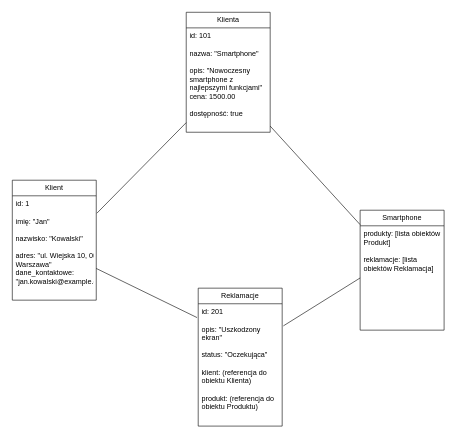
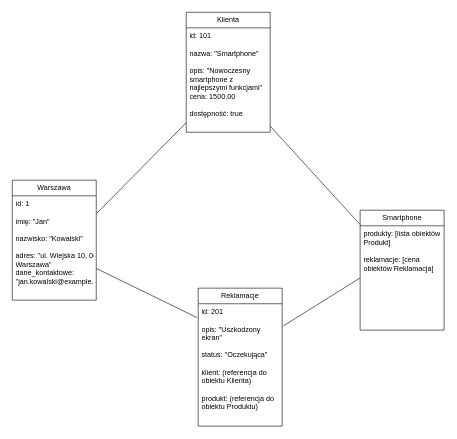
node "Klient": label "Klient" -> "Warszawa"
node "produkty: [lista obiektów Produkt] reklamacje: [lista obiektów Reklamacja]": label "produkty: [lista obiektów Produkt] reklamacje: [lista obiektów Reklamacja]" -> "produkty: [lista obiektów Produkt] reklamacje: [cena obiektów Reklamacja]"
